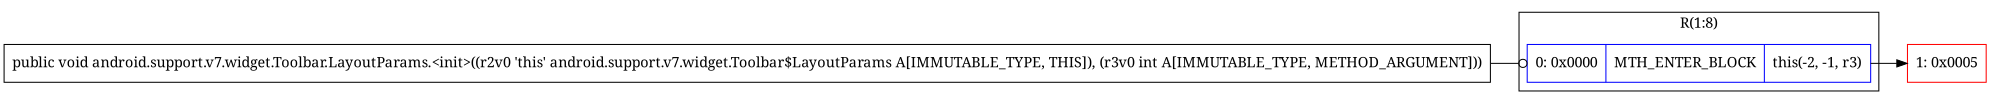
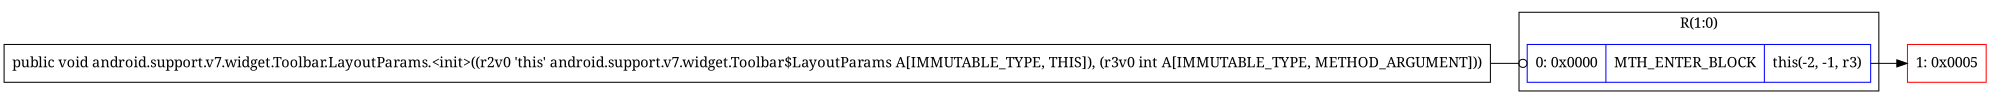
cluster "R(1:8)": label "R(1:8)" -> "R(1:0)"
